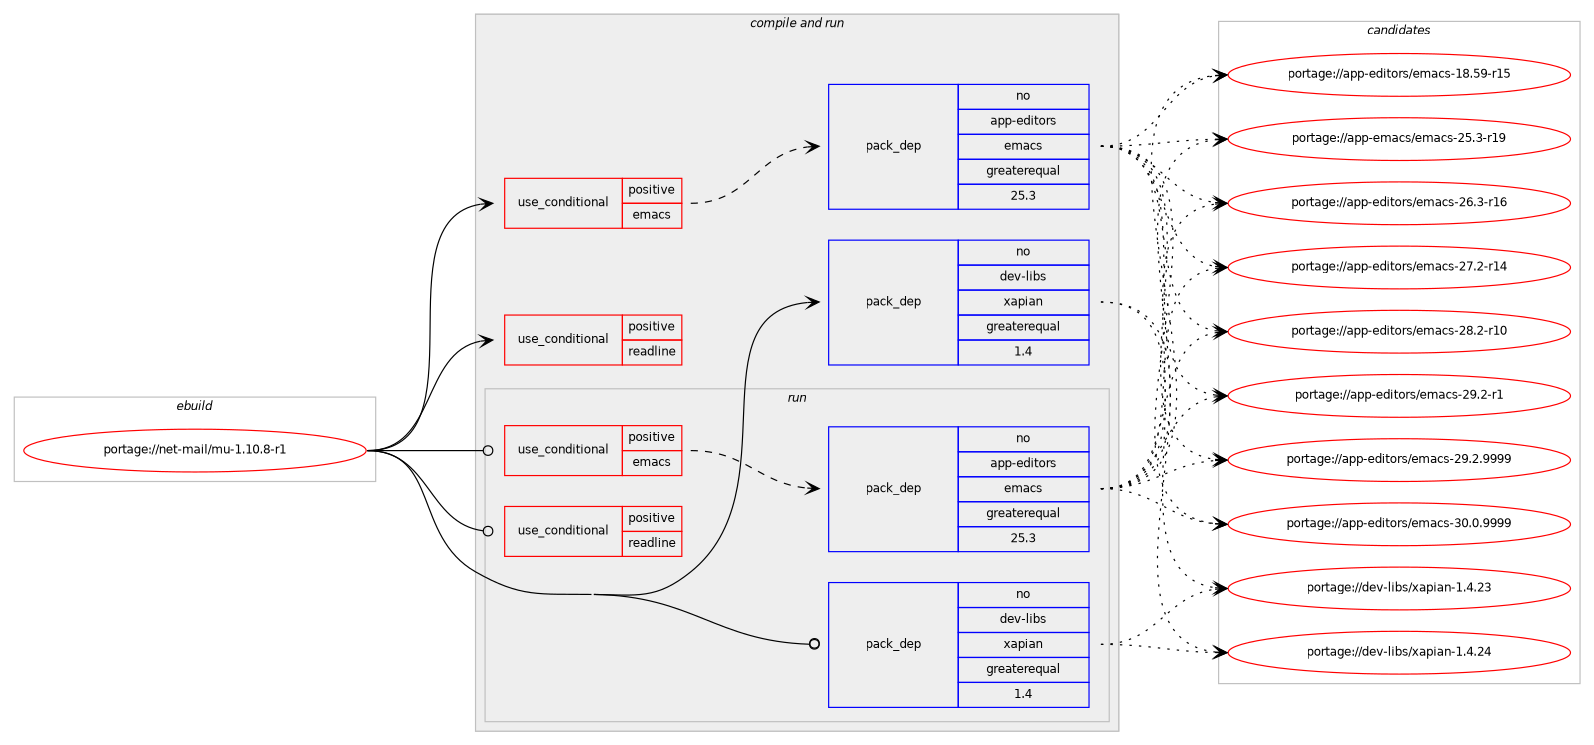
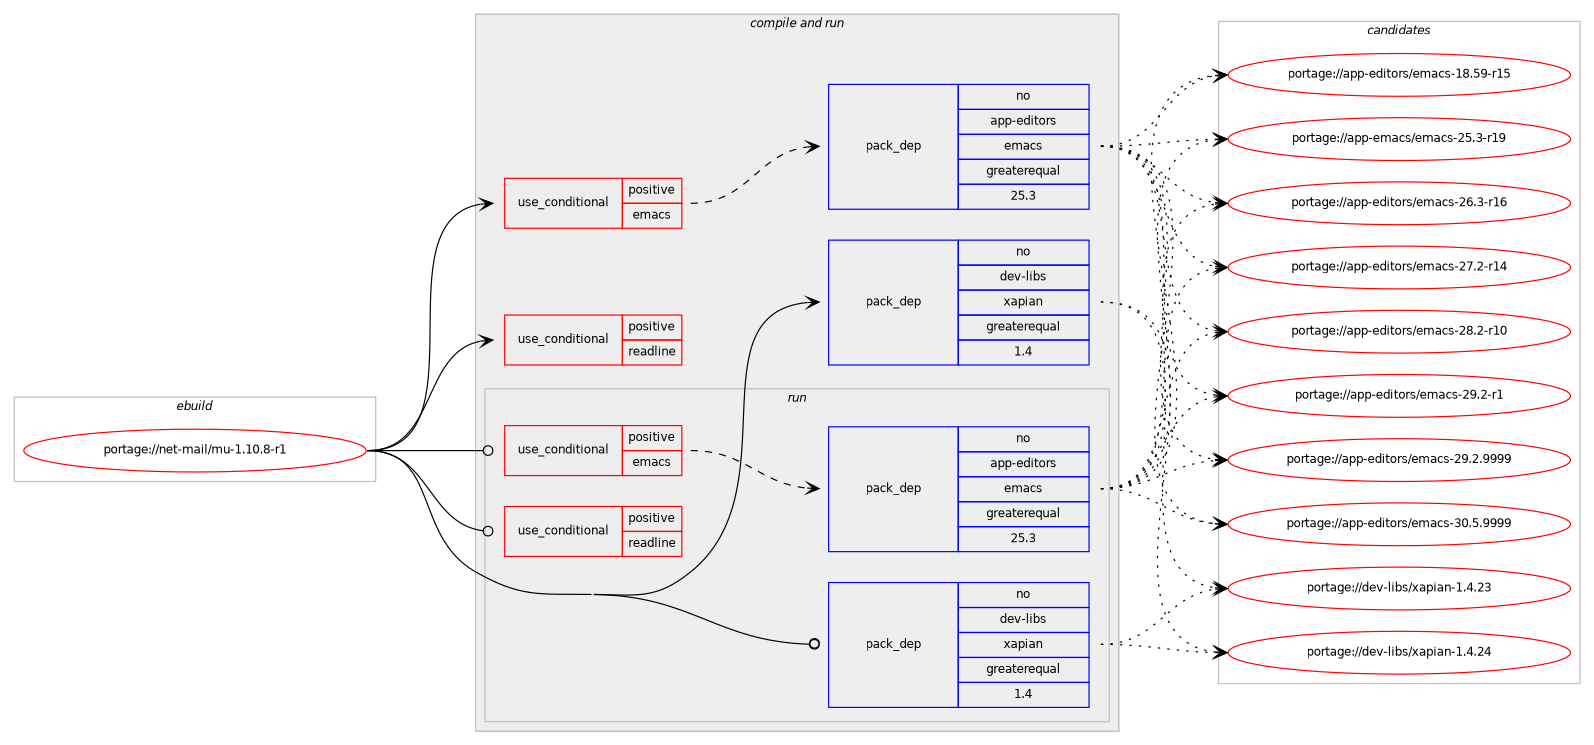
node "portage://app-editors/emacs-30.0.9999": label "portage://app-editors/emacs-30.0.9999" -> "portage://app-editors/emacs-30.5.9999"
